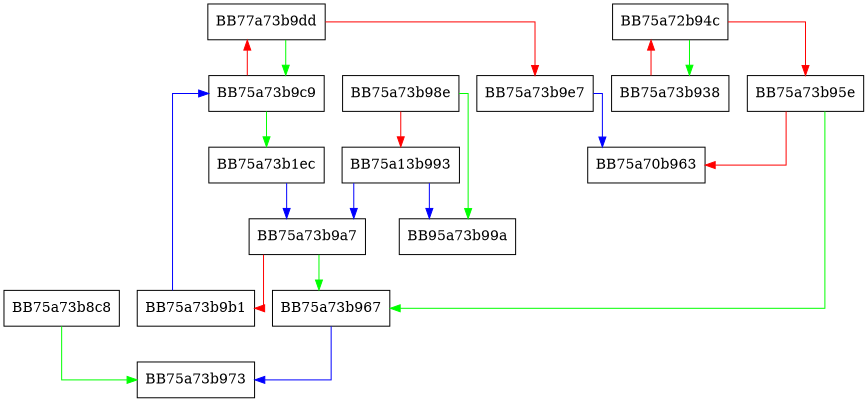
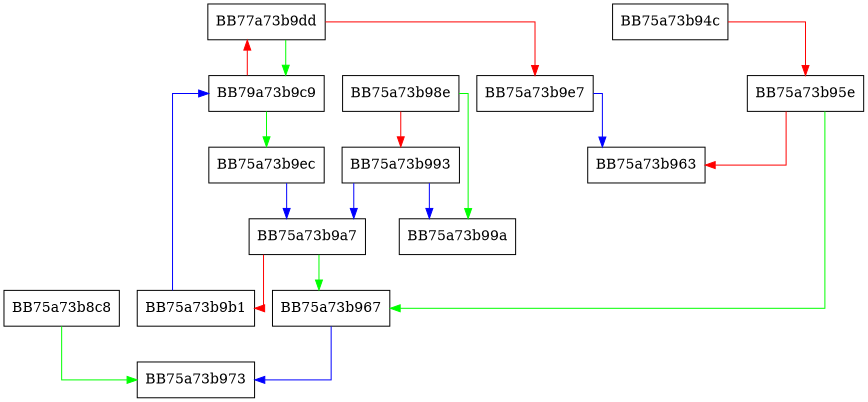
node "BB75a72b94c": label "BB75a72b94c" -> "BB75a73b94c"
node "BB75a73b9c9": label "BB75a73b9c9" -> "BB79a73b9c9"
node "BB75a73b938": removed
node "BB75a73b1ec": label "BB75a73b1ec" -> "BB75a73b9ec"
node "BB75a13b993": label "BB75a13b993" -> "BB75a73b993"
node "BB75a70b963": label "BB75a70b963" -> "BB75a73b963"
node "BB95a73b99a": label "BB95a73b99a" -> "BB75a73b99a"
